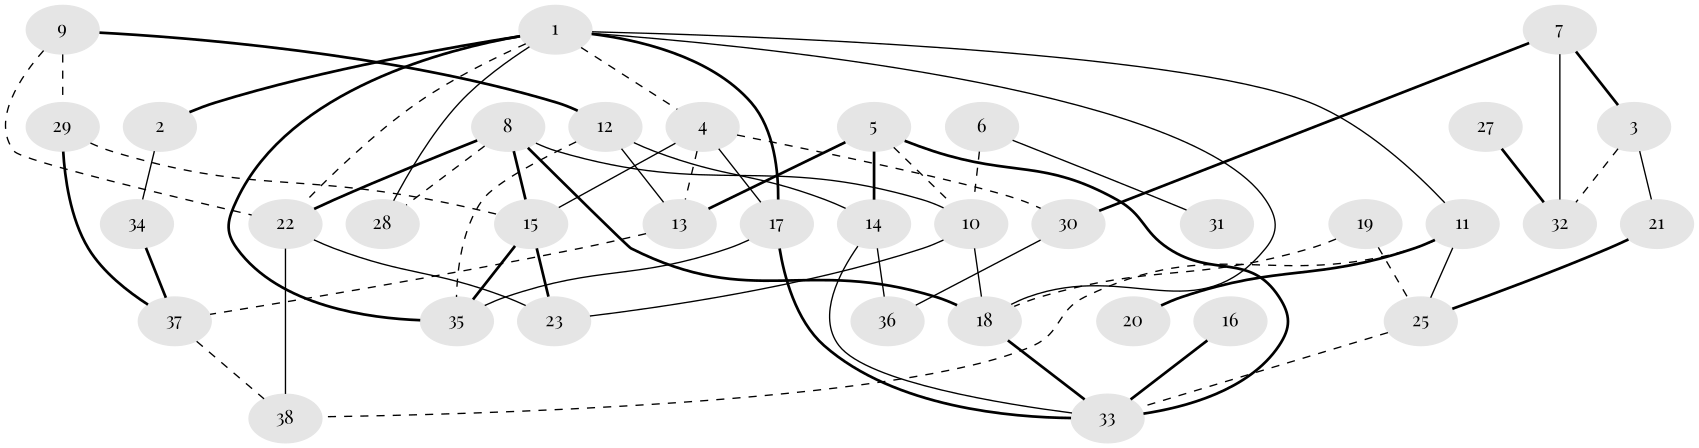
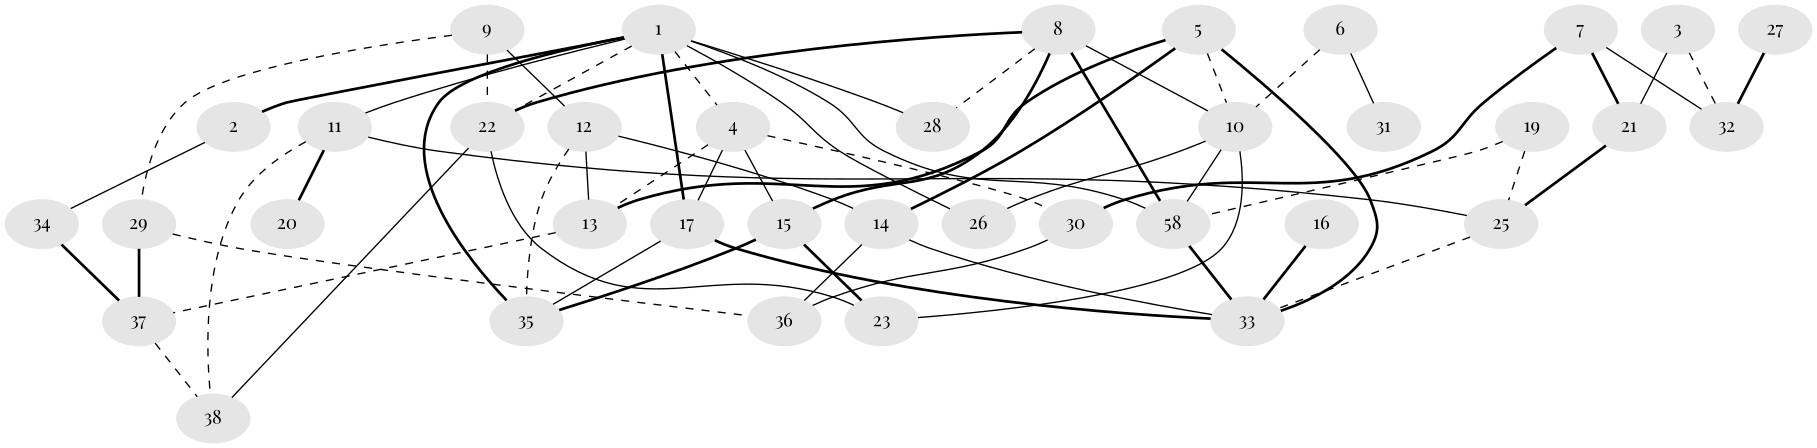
edge "9" -- "12": style bold -> solid
edge "7" -- "3": now "7" -- "21"
edge "29" -- "15": now "29" -- "36"
node "26": added
node "18": label "18" -> "58"
